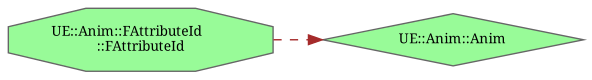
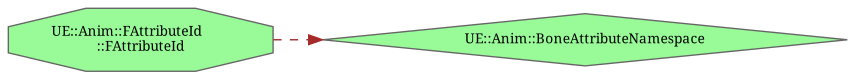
node "UE::Anim::Anim": label "UE::Anim::Anim" -> "UE::Anim::BoneAttributeNamespace"
